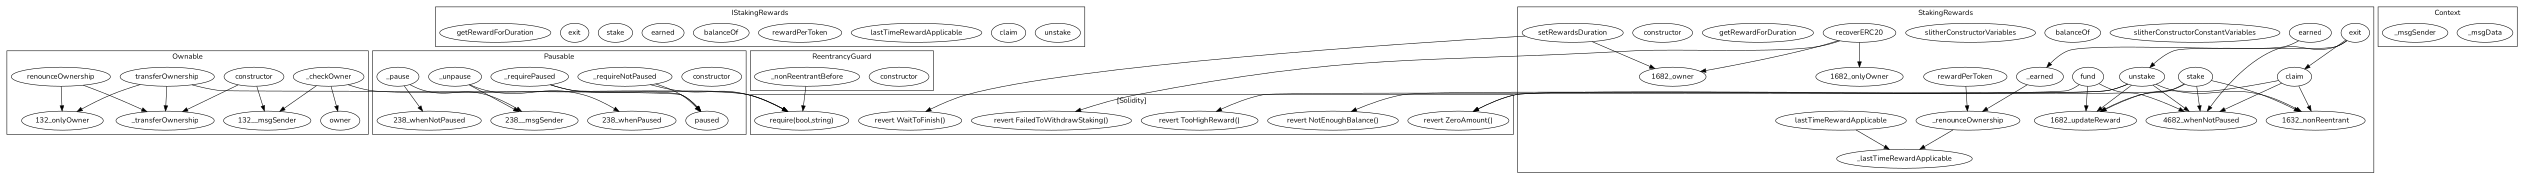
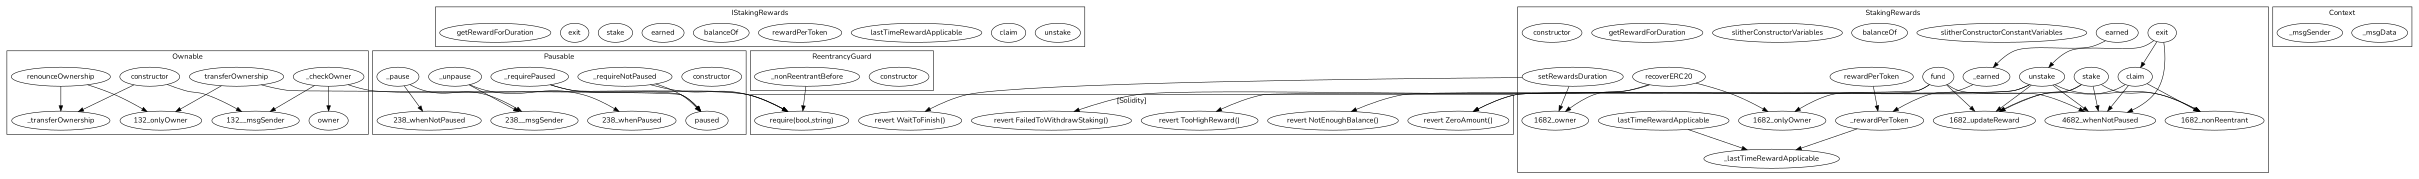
edge "fund" -> "1682_onlyOwner": added
edge "transferOwnership" -> "_transferOwnership": removed
node "_renounceOwnership": label "_renounceOwnership" -> "_rewardPerToken"
node "1632_nonReentrant": label "1632_nonReentrant" -> "1682_nonReentrant"
